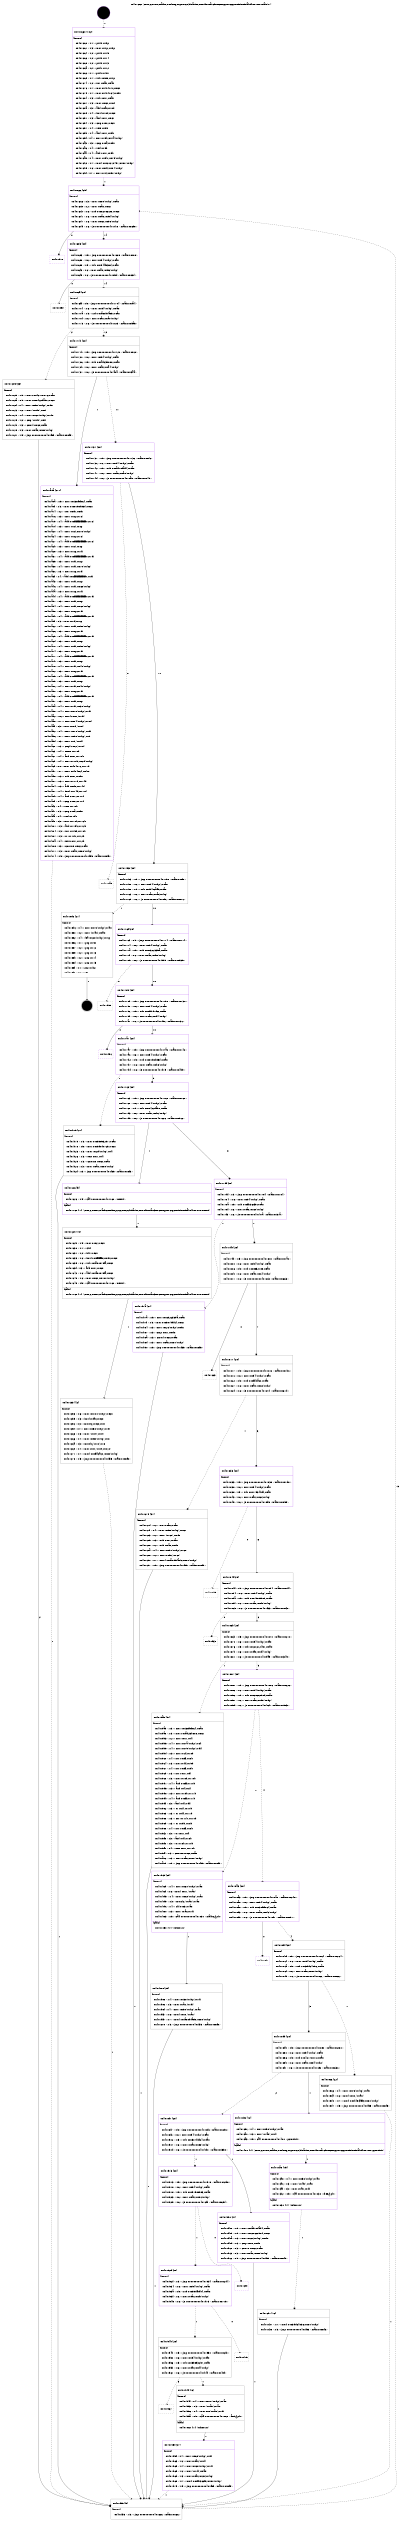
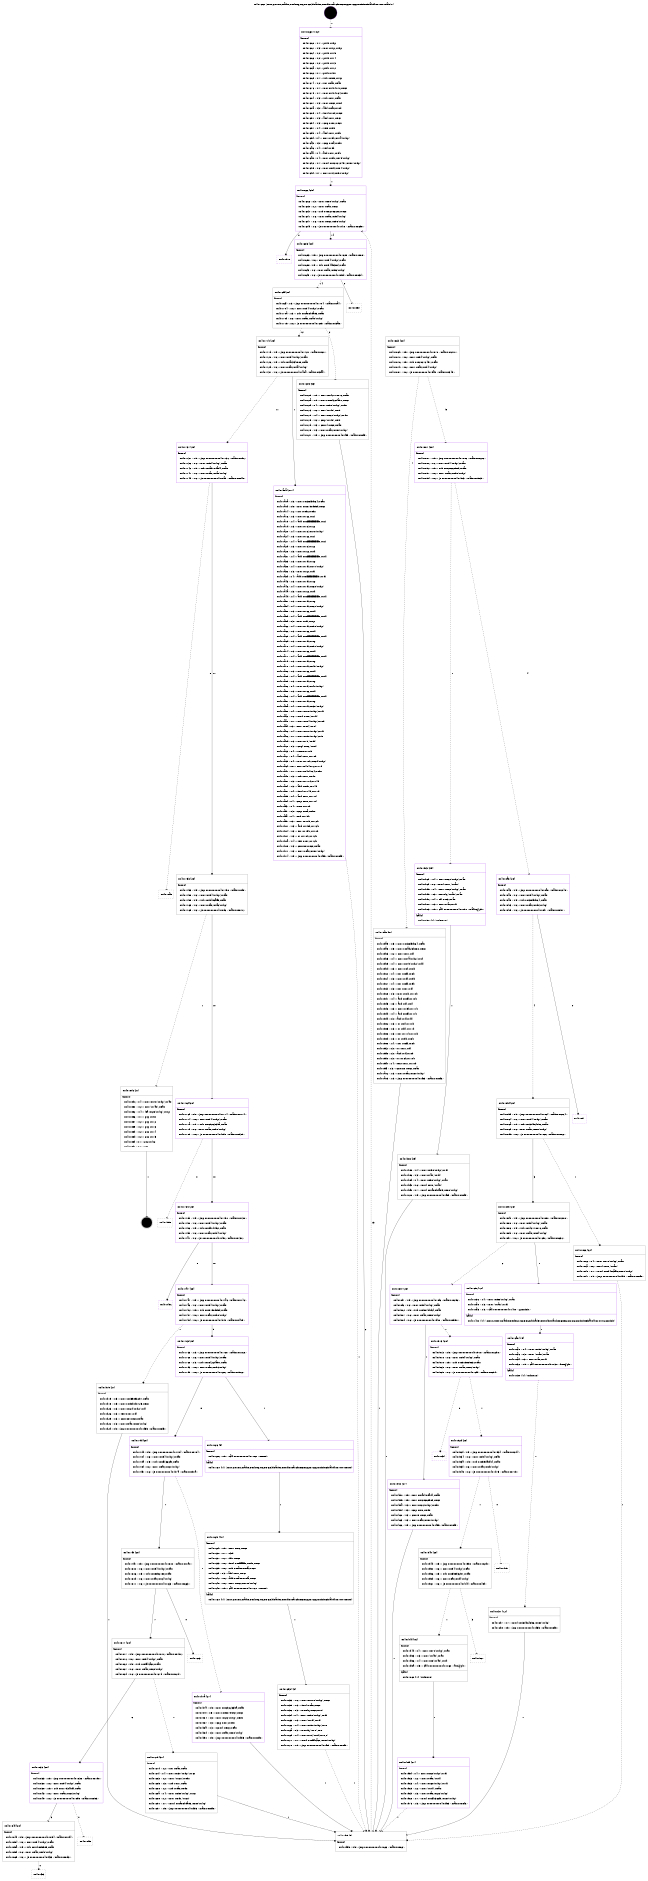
edge "0x40184f [28]" -> "0x40186b [28]": removed, label "6"
